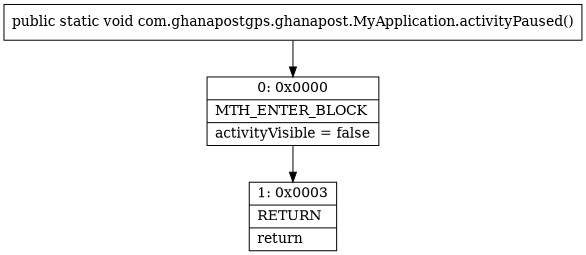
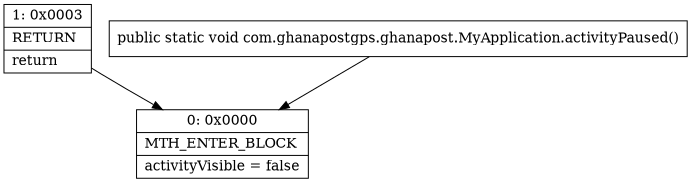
edge "0: 0x0000" -> "1: 0x0003": reversed
